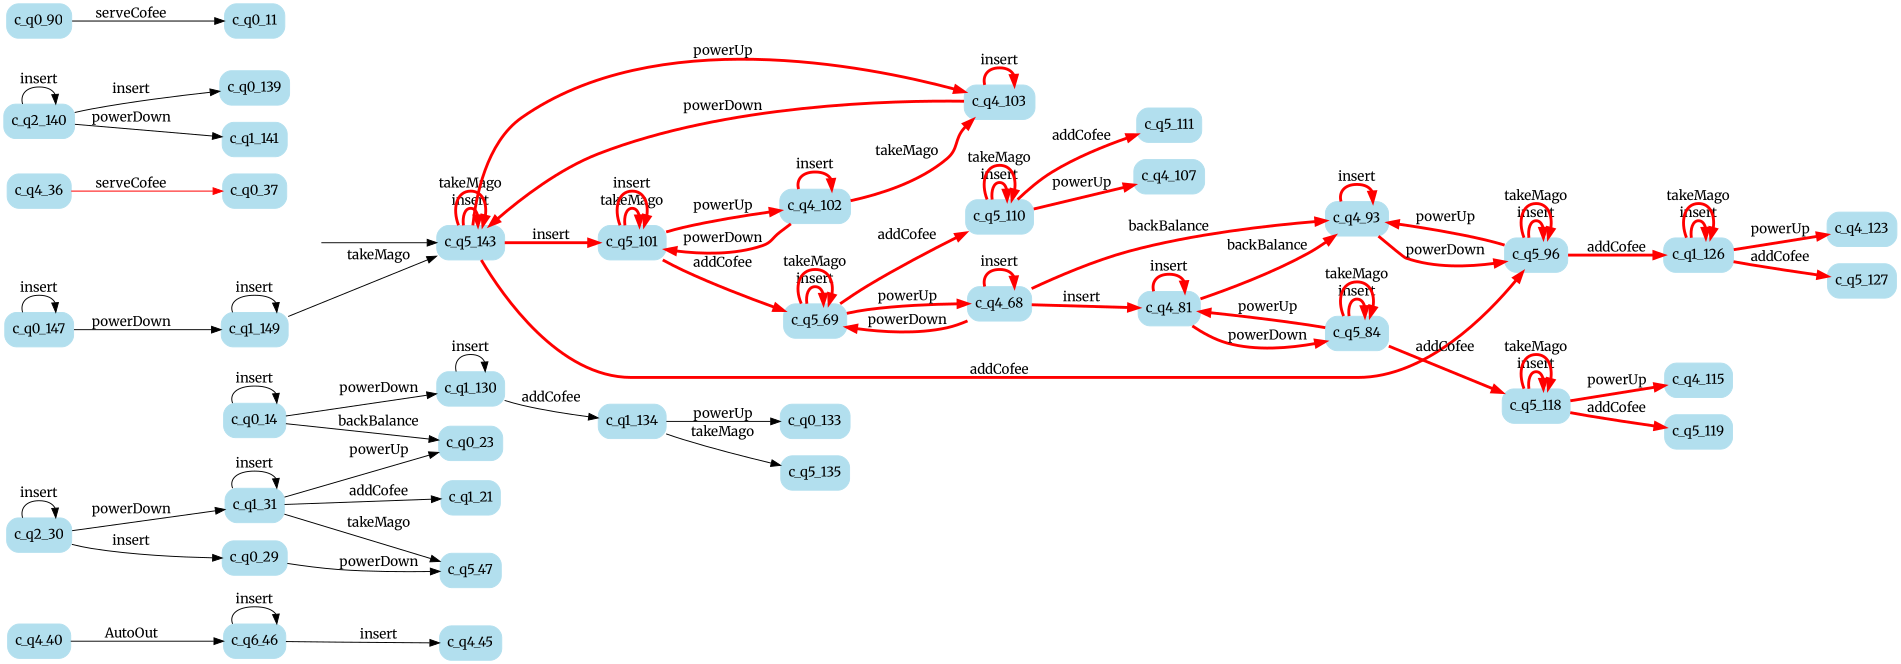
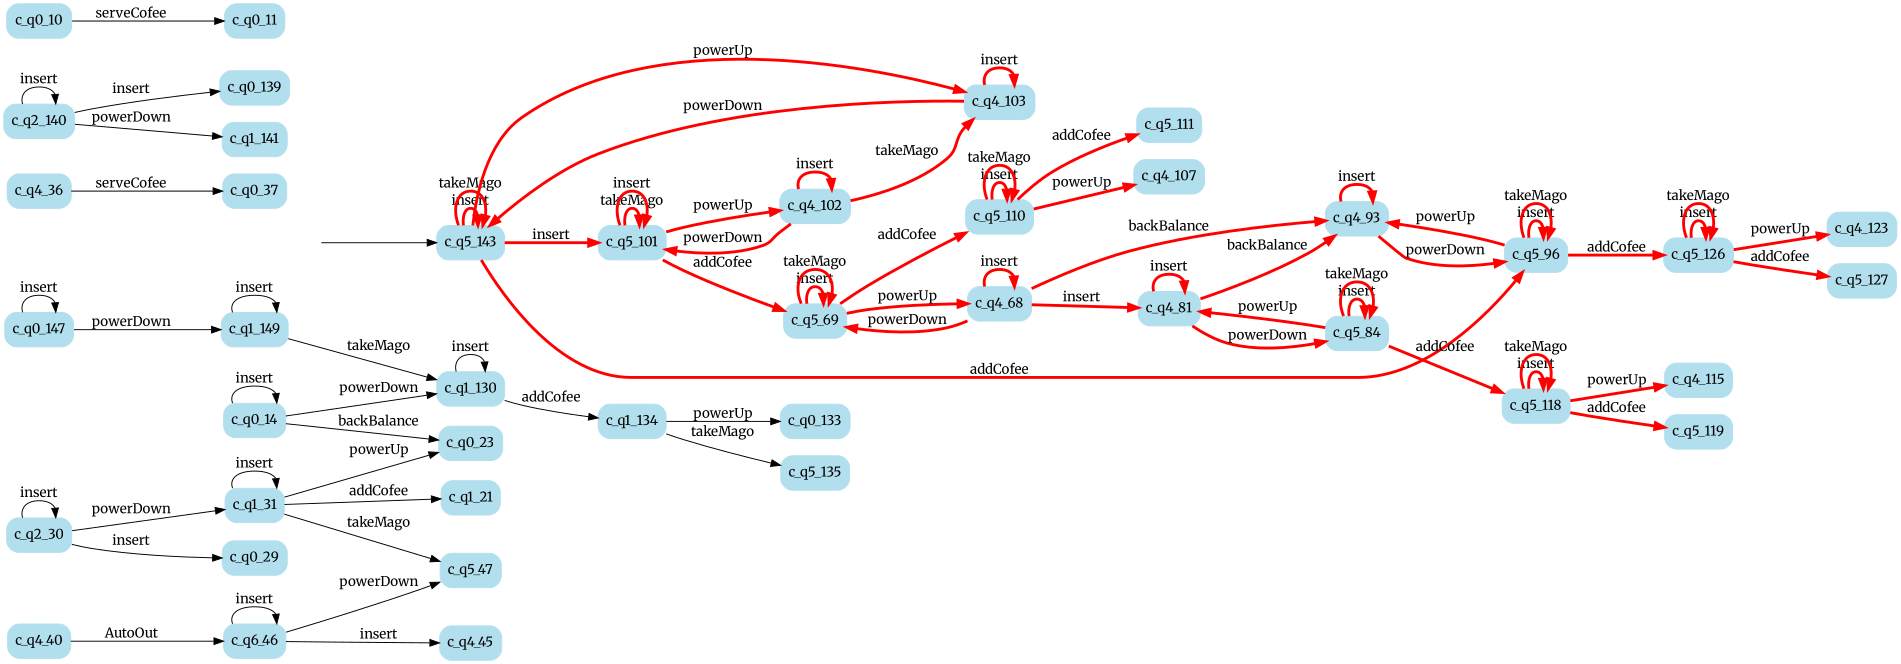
node "c_q0_90": label "c_q0_90" -> "c_q0_10"
edge "c_q4_36" -> "c_q0_37": color red -> black
node "c_q1_126": label "c_q1_126" -> "c_q5_126"
edge "c_q1_149" -> "c_q5_143": now "c_q1_149" -> "c_q1_130"
edge "c_q0_29" -> "c_q5_47": now "c_q6_46" -> "c_q5_47"
